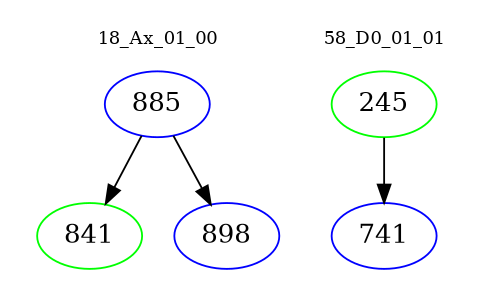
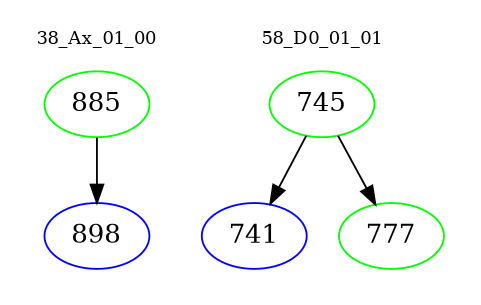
cluster "18_Ax_01_00": label "18_Ax_01_00" -> "38_Ax_01_00"
node "885": color blue -> green
node "245": label "245" -> "745"
node "841": removed
node "777": added
